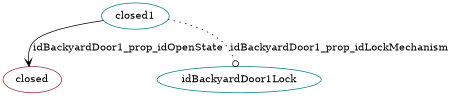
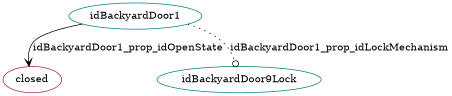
node "closed1": label "closed1" -> "idBackyardDoor1"
node "idBackyardDoor1Lock": label "idBackyardDoor1Lock" -> "idBackyardDoor9Lock"
